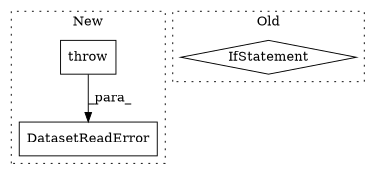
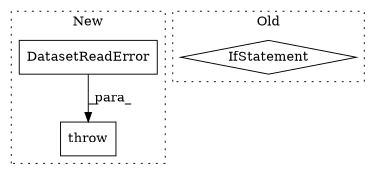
edge "throw" -> "DatasetReadError": reversed
